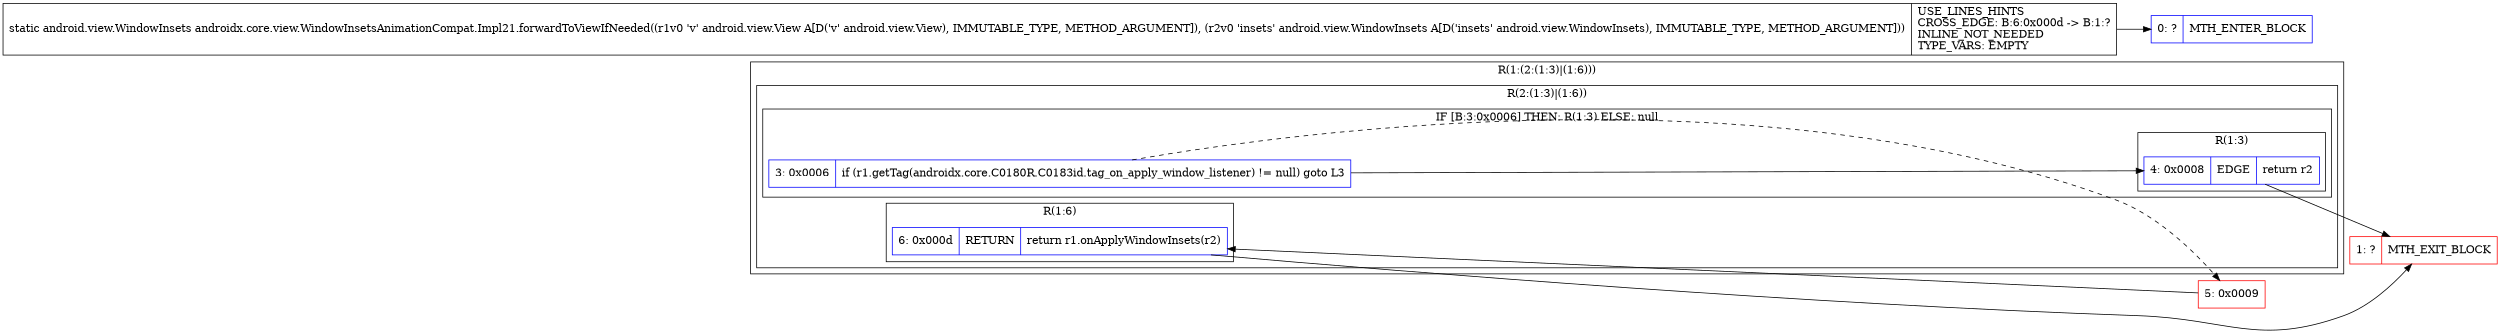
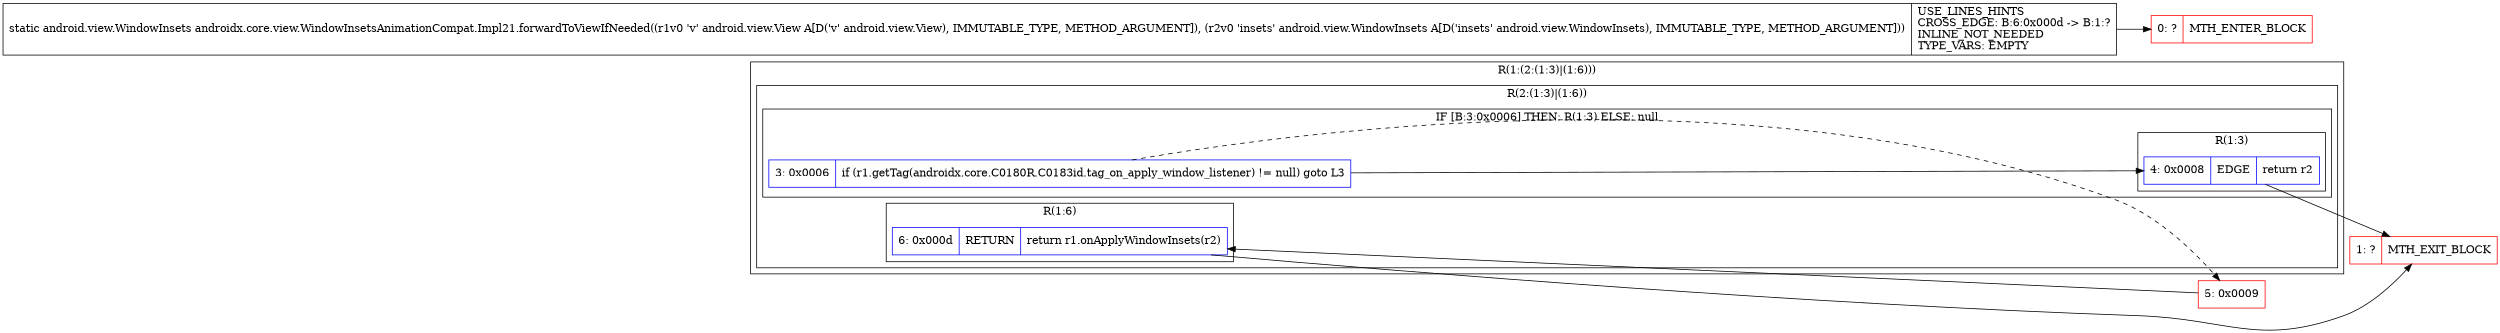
node "0: ?": color blue -> red
